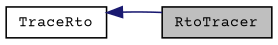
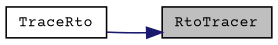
edge "RtoTracer" -> "TraceRto": reversed
